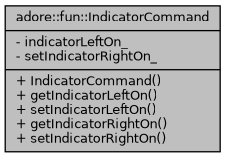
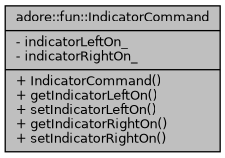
node "adore::fun::IndicatorCommand": text "- setIndicatorRightOn_" -> "- indicatorRightOn_"
